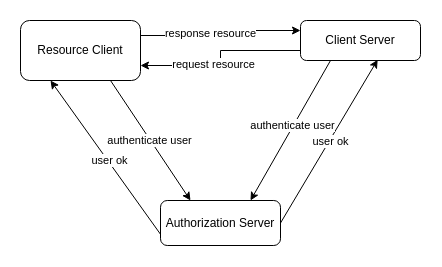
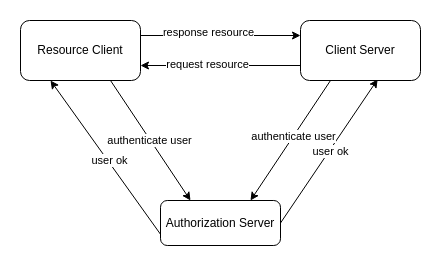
node "Client Server": size 120x40 -> 120x60
